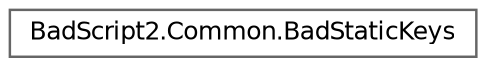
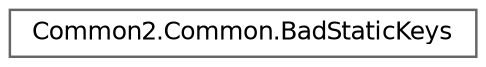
node "BadScript2.Common.BadStaticKeys": label "BadScript2.Common.BadStaticKeys" -> "Common2.Common.BadStaticKeys"
